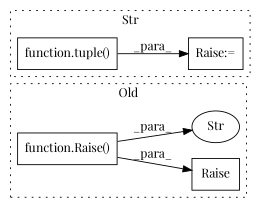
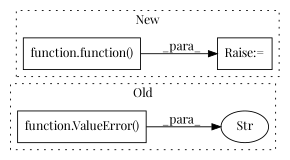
cluster "Str": label "Str" -> "New"
node "function.tuple()": label "function.tuple()" -> "function.function()"
node "function.Raise()": label "function.Raise()" -> "function.ValueError()"
node "Raise": removed
